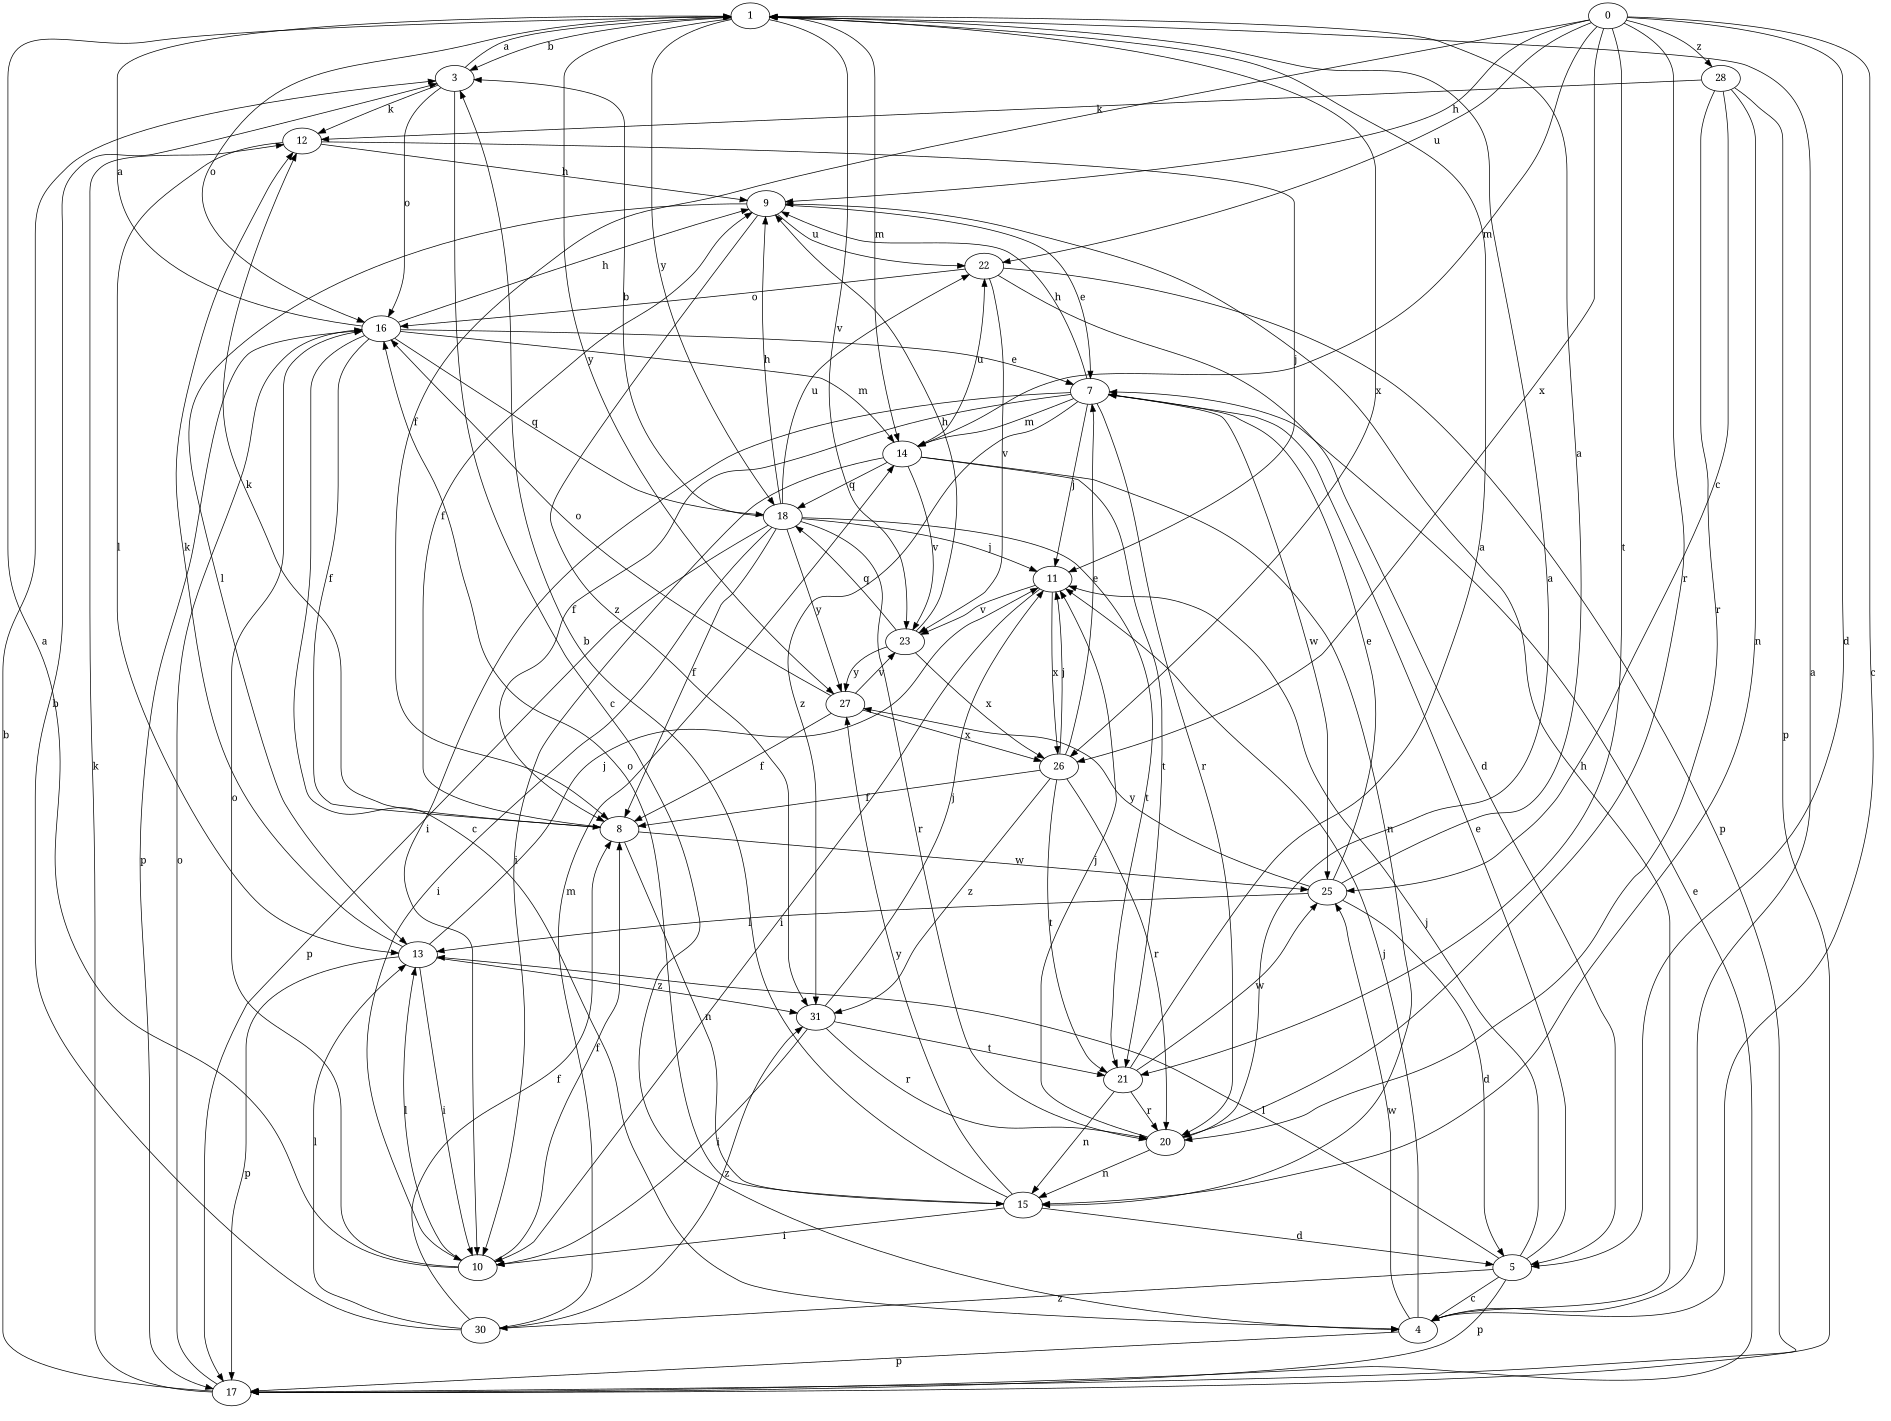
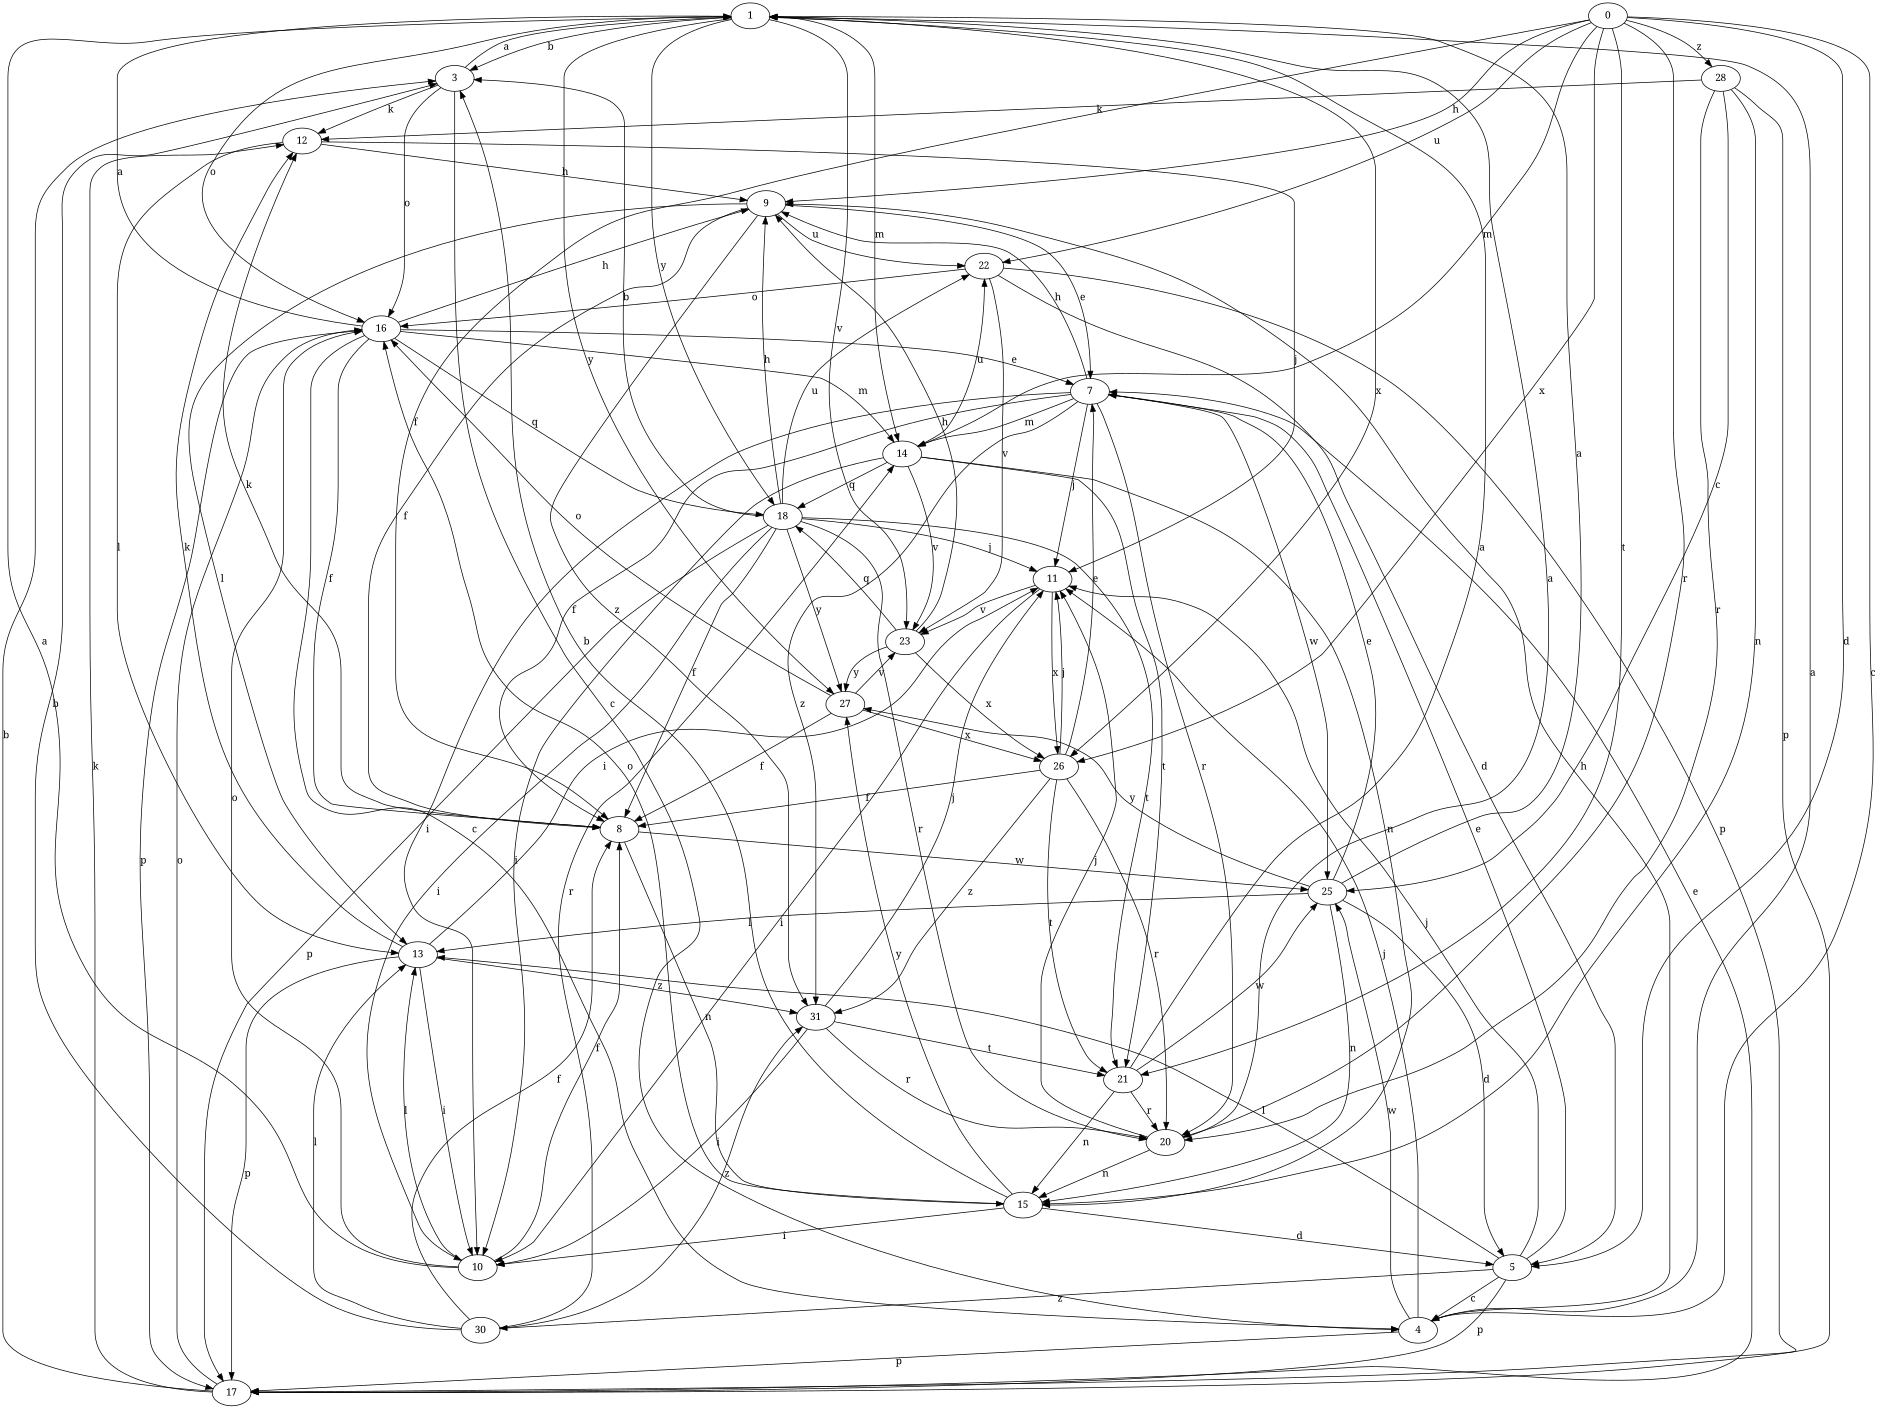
edge "8" -> "9": reversed
edge "13" -> "11": label "j" -> "i"
edge "30" -> "14": label "m" -> "r"
edge "25" -> "15": added, label "n"
